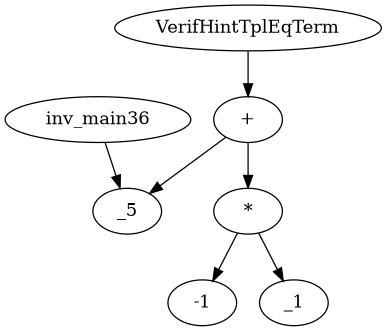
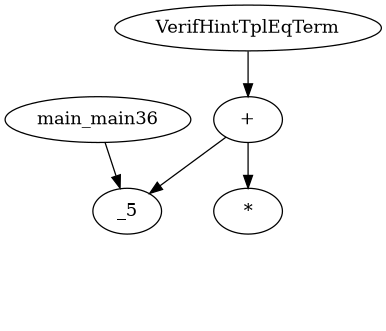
node "inv_main36": label "inv_main36" -> "main_main36"
node "-1": removed
node "_1": removed
